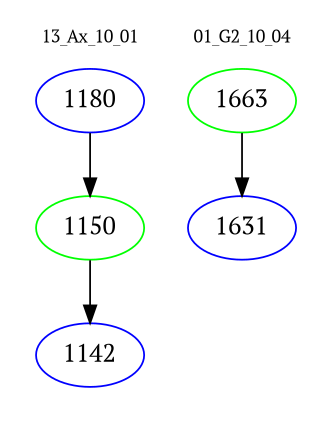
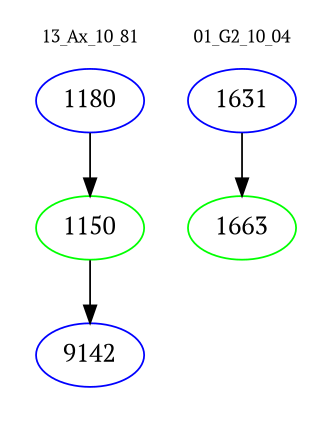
cluster "13_Ax_10_01": label "13_Ax_10_01" -> "13_Ax_10_81"
edge "1663" -> "1631": reversed
node "1142": label "1142" -> "9142"
